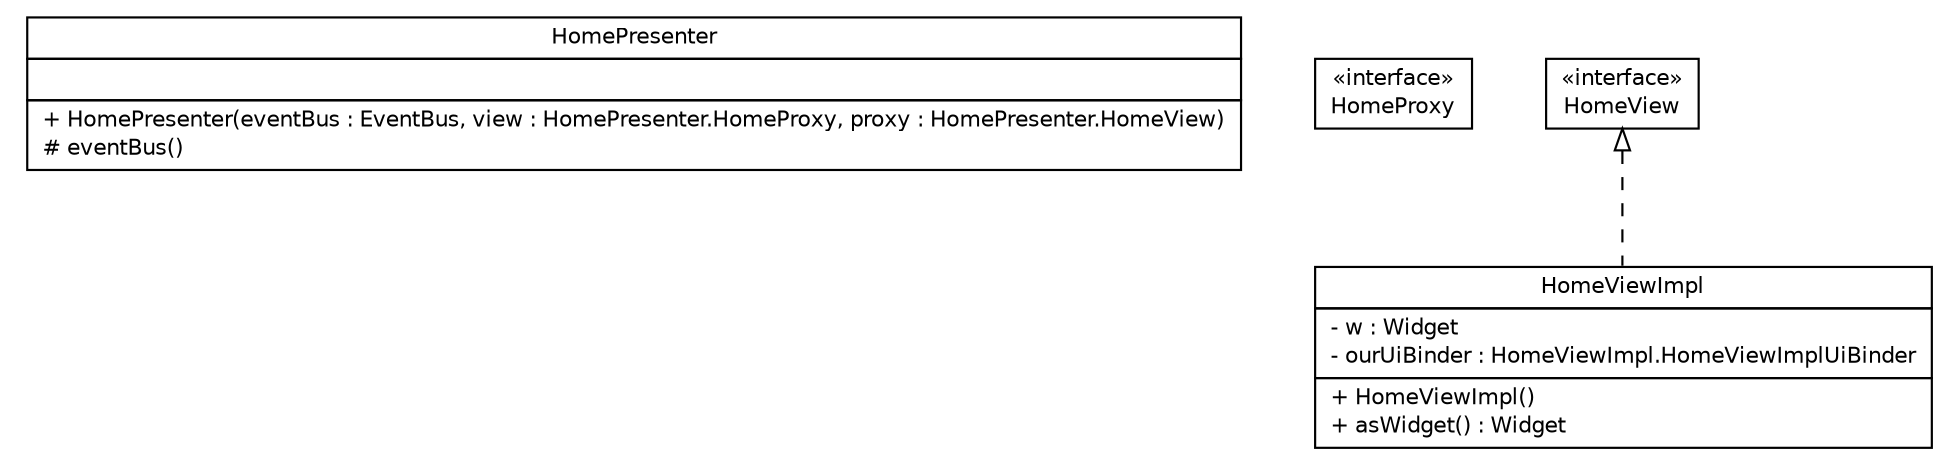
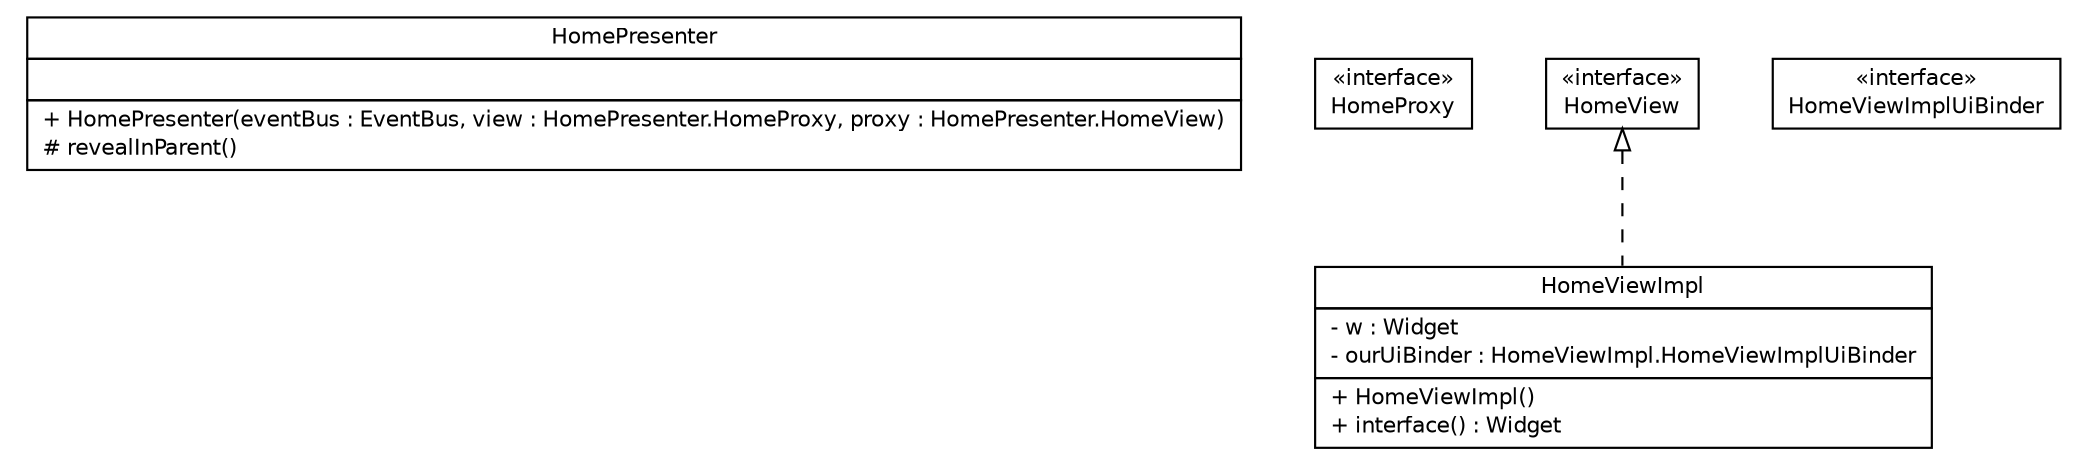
node "HomeViewImplUiBinder": added
node "HomePresenter": text "# eventBus()" -> "# revealInParent()"
node "HomeViewImpl": text "+ asWidget() : Widget" -> "+ interface() : Widget"
